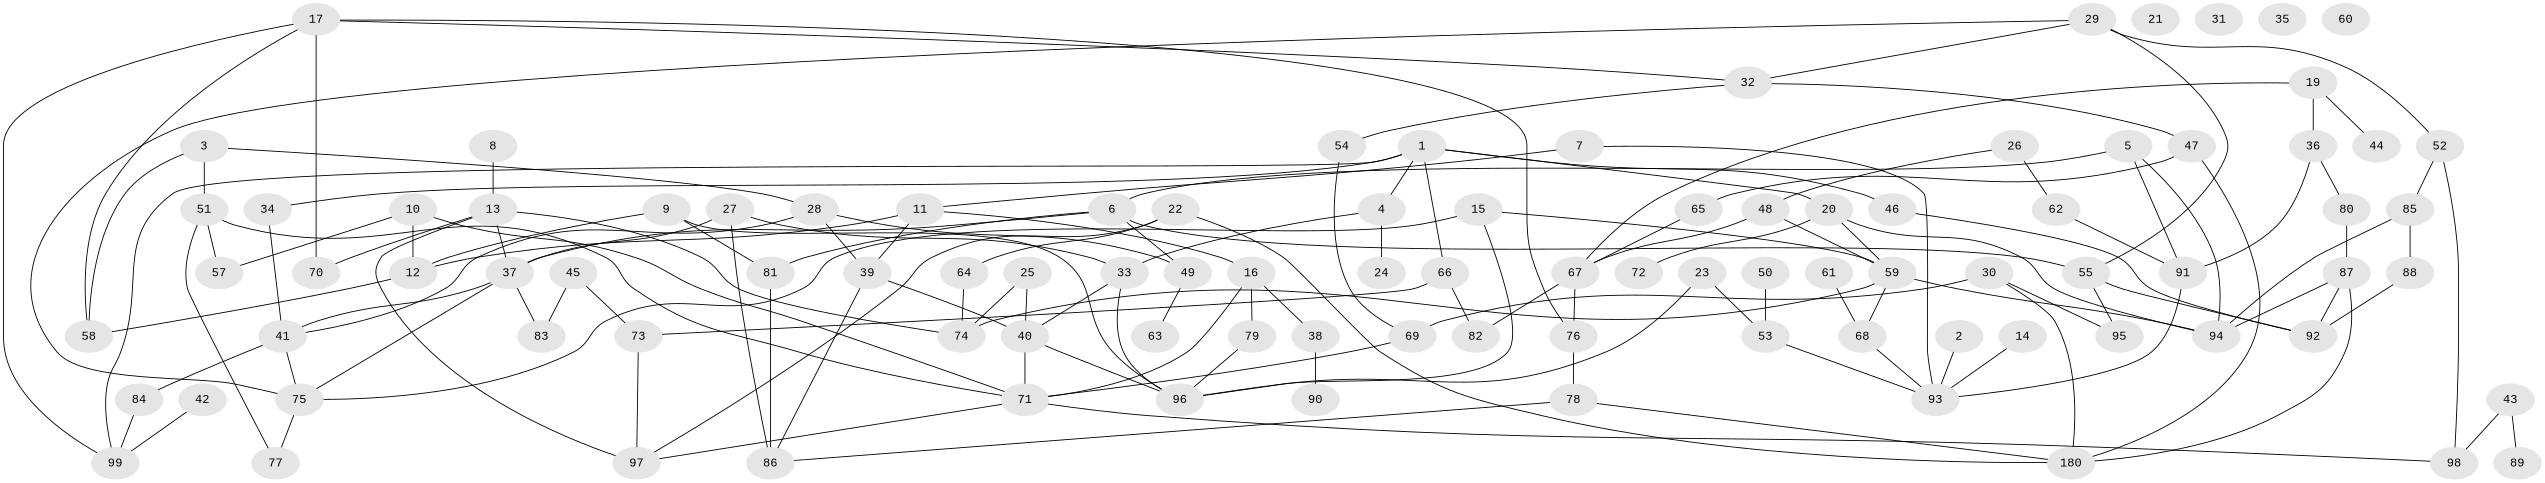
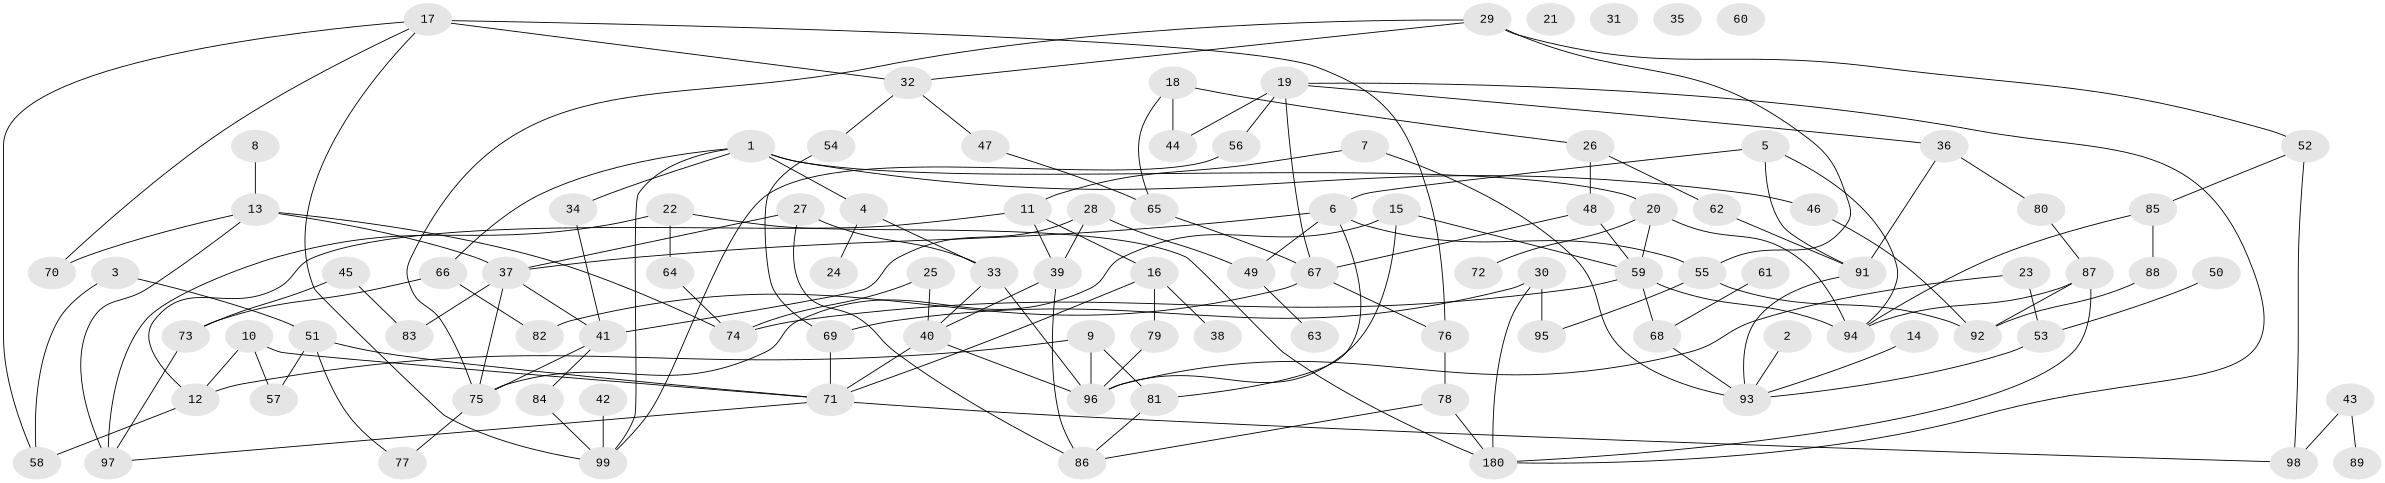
node "18": added
node "56": added
edge "3" -- "28": removed
edge "47" -- "180": now "19" -- "180"
node "90": removed
